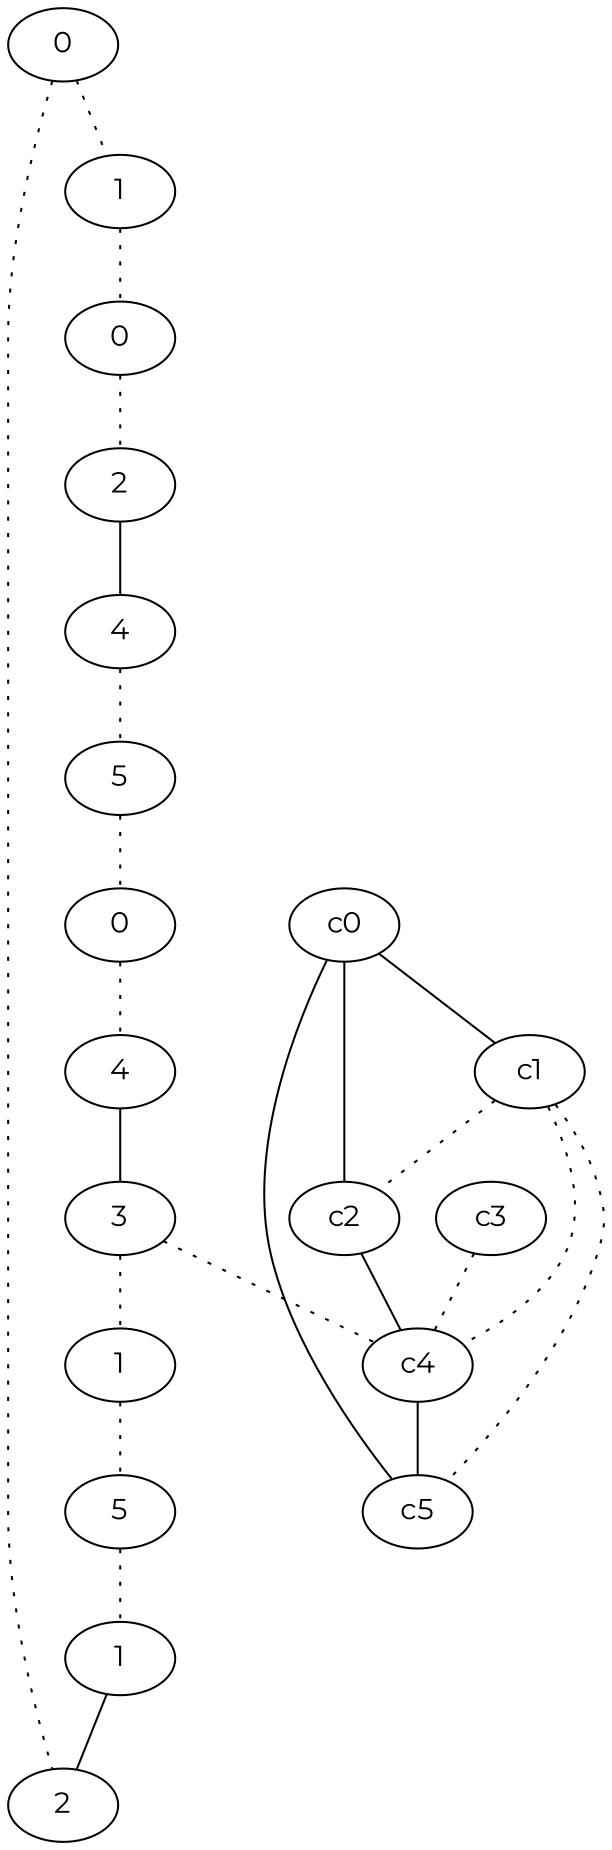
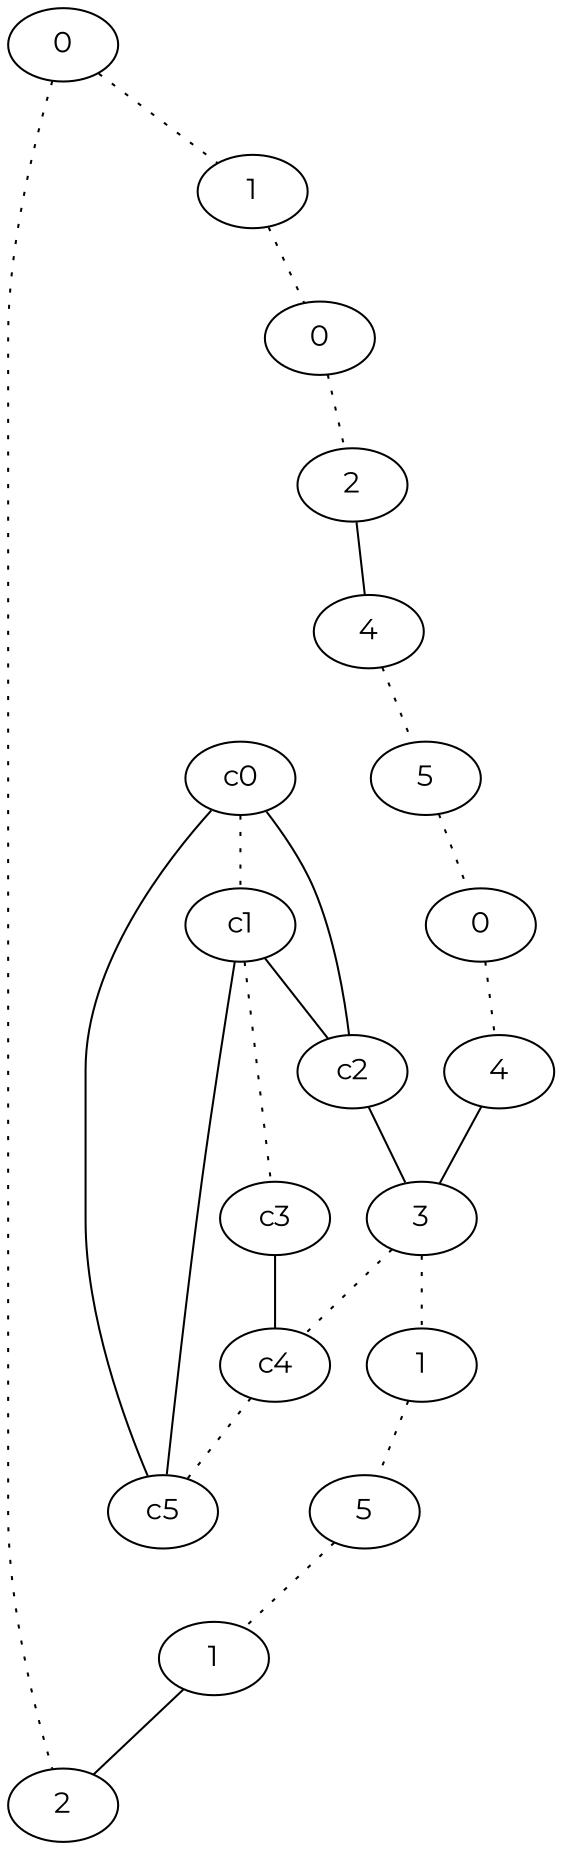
edge "c0" -- "c1": style solid -> dotted
edge "c1" -- "c2": style dotted -> solid
edge "c1" -- "c4": now "c1" -- "c3"
edge "c2" -- "c4": now "c2" -- "3"
edge "c3" -- "c4": style dotted -> solid
edge "c1" -- "c5": style dotted -> solid
edge "c4" -- "c5": style solid -> dotted
